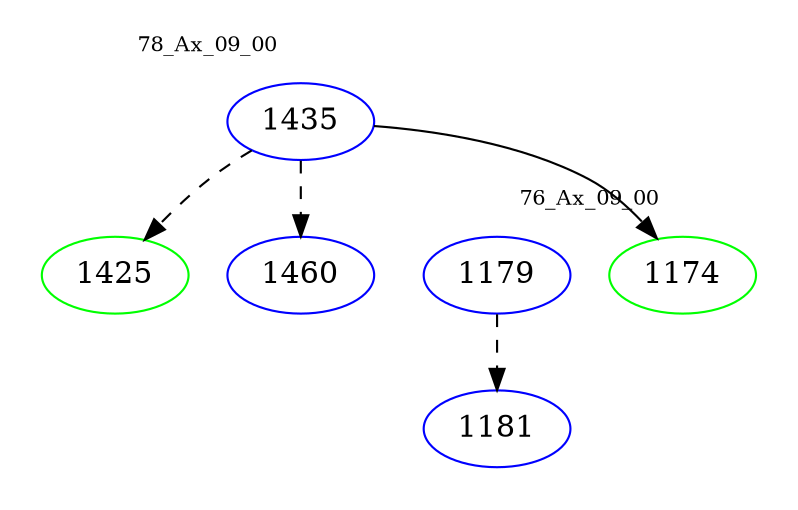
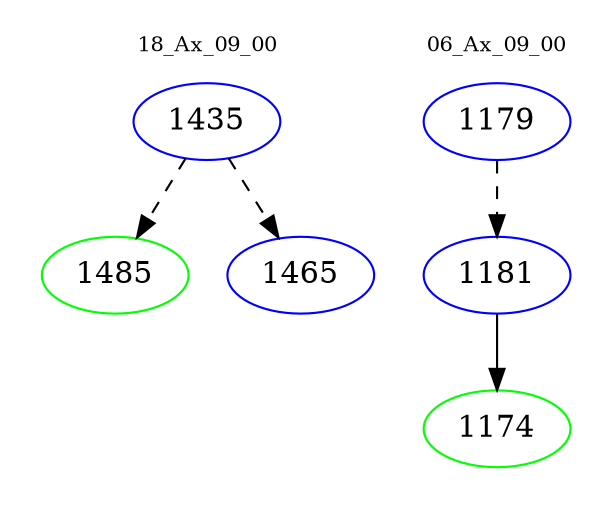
cluster "78_Ax_09_00": label "78_Ax_09_00" -> "18_Ax_09_00"
edge "1435" -> "1174": now "1181" -> "1174"
cluster "76_Ax_09_00": label "76_Ax_09_00" -> "06_Ax_09_00"
node "1425": label "1425" -> "1485"
node "1460": label "1460" -> "1465"
